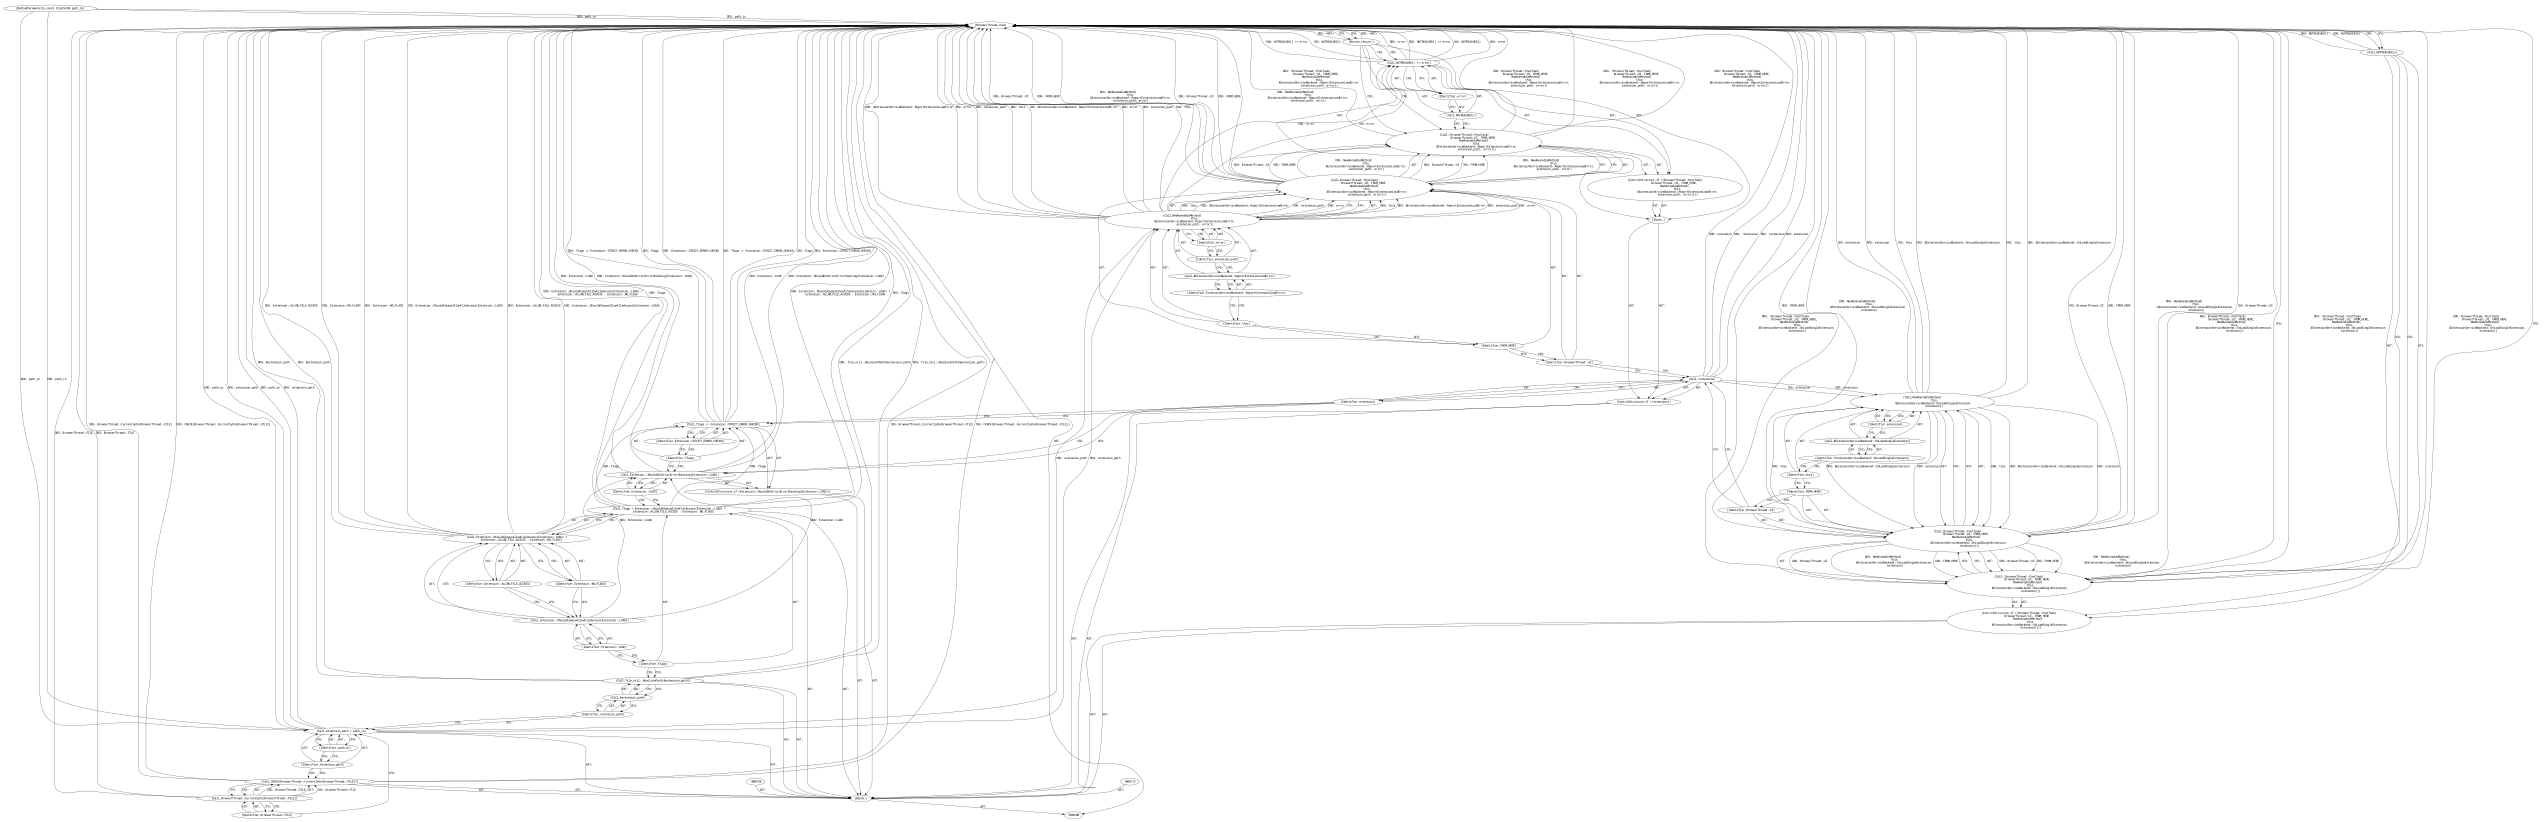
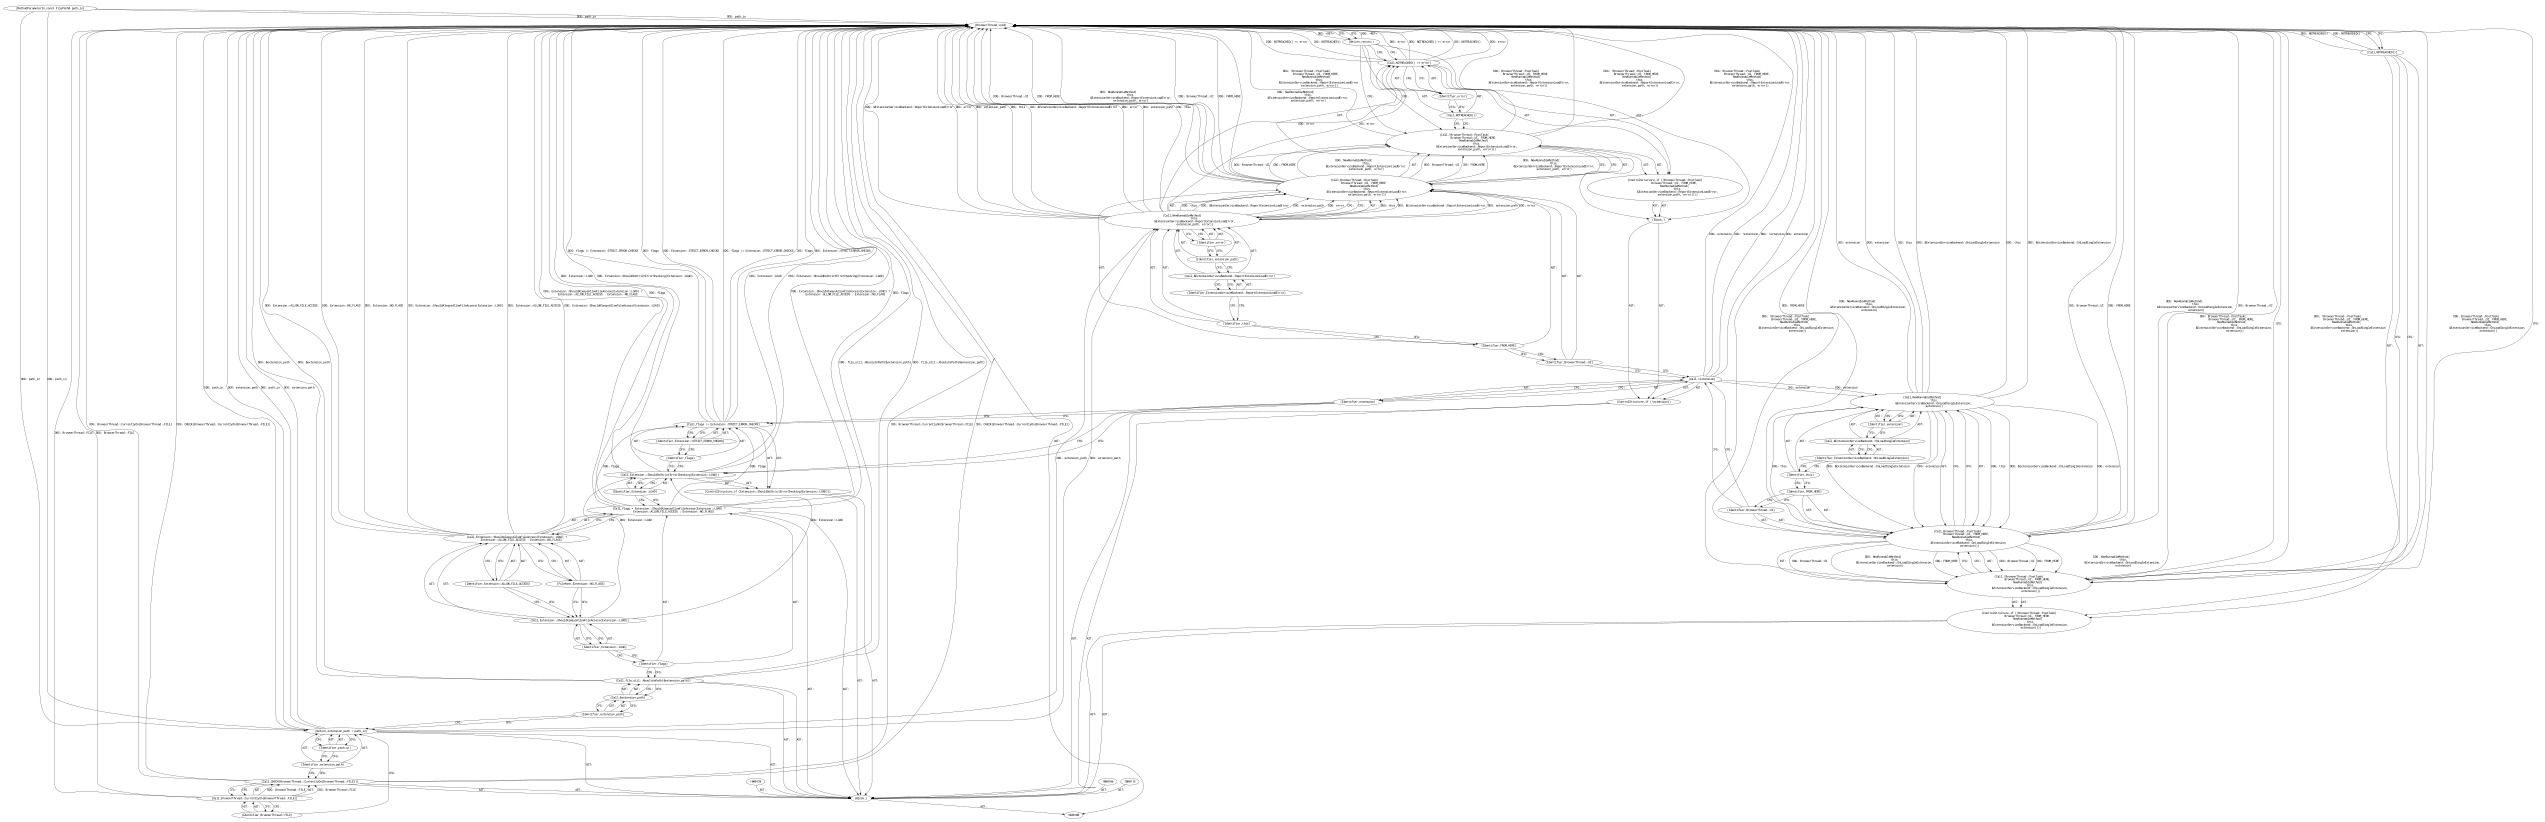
node "(Identifier,Extension::NO_FLAGS)": label "(Identifier,Extension::NO_FLAGS)" -> "(FilePath,Extension::NO_FLAGS)"
node "(Call,extension_path = path_in)": label "(Call,extension_path = path_in)" -> "(Return,extension_path = path_in)"
node "1000106": added
